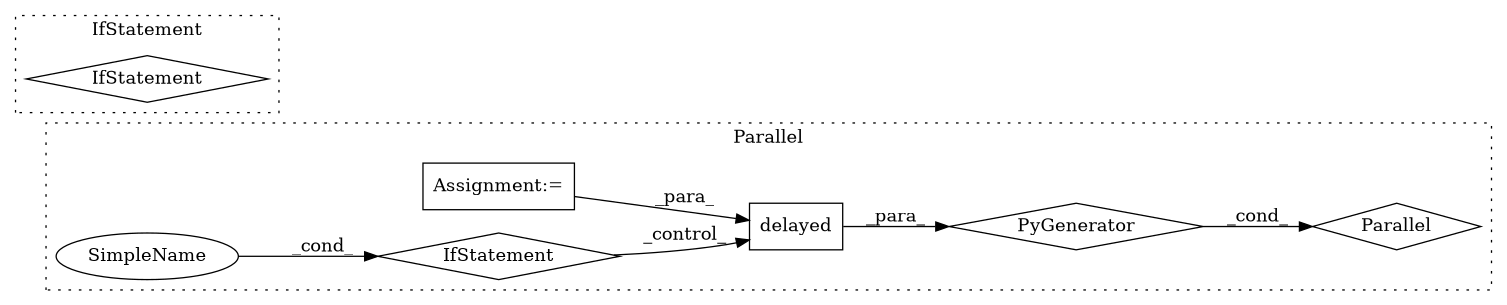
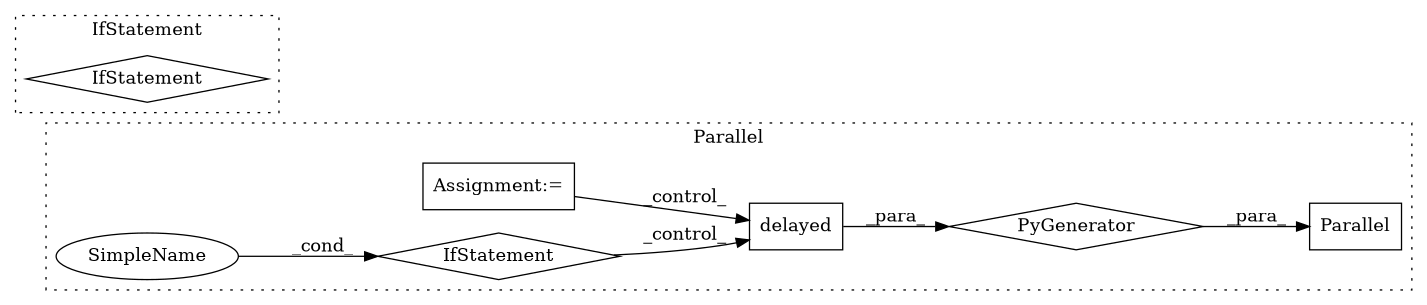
edge "Assignment:=" -> "delayed": label "_para_" -> "_control_"
edge "PyGenerator" -> "Parallel": label "_cond_" -> "_para_"
node "Parallel": shape diamond -> box
